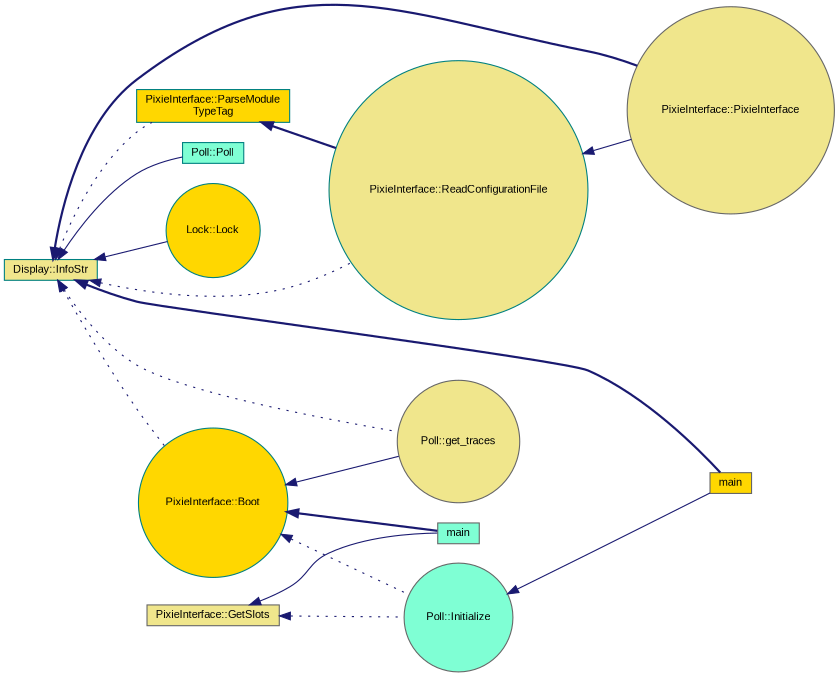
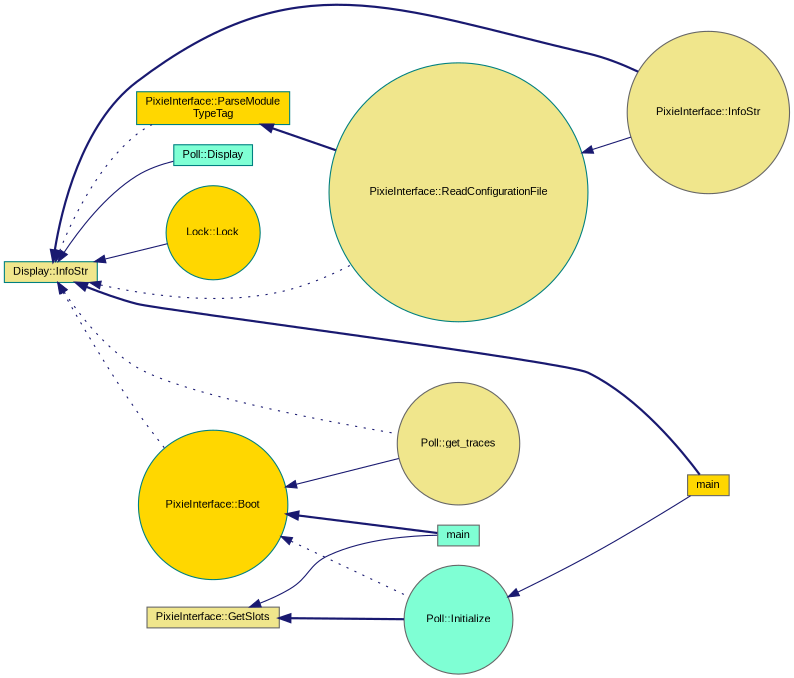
node "PixieInterface::PixieInterface": label "PixieInterface::PixieInterface" -> "PixieInterface::InfoStr"
node "Poll::Poll": label "Poll::Poll" -> "Poll::Display"
edge "Poll::Initialize" -> "PixieInterface::GetSlots": style dotted -> bold
